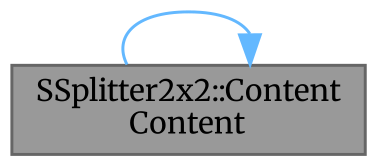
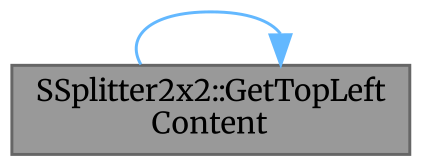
node "SSplitter2x2::Content Content": label "SSplitter2x2::Content Content" -> "SSplitter2x2::GetTopLeft Content"
